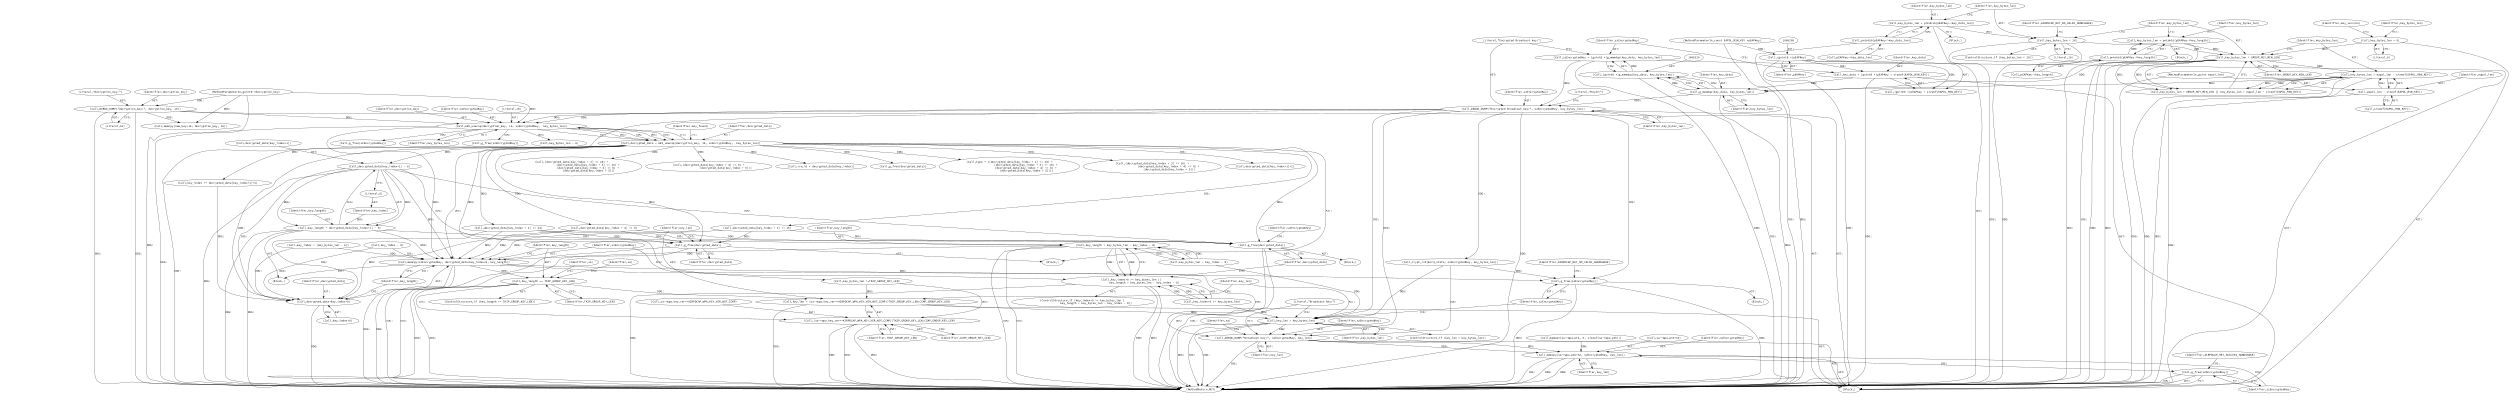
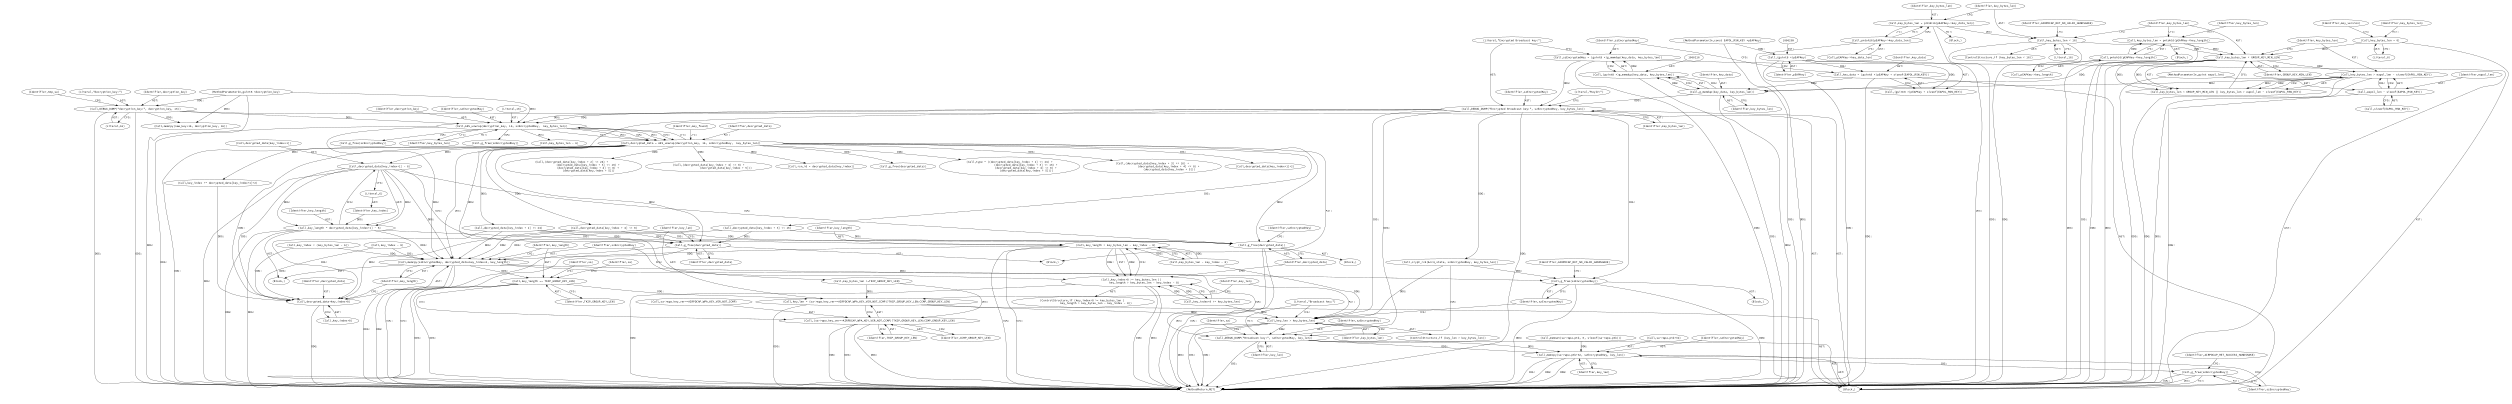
node "(Identifier,tmp_sa)": added
node "(ControlStructure,if (key_length == TKIP_GROUP_KEY_LEN))": removed
